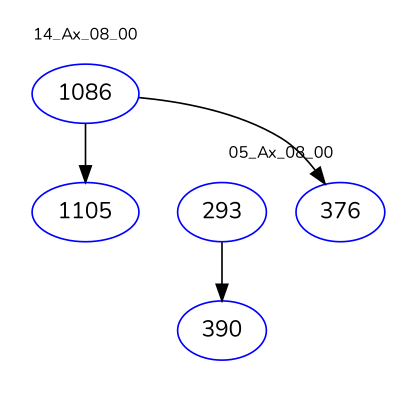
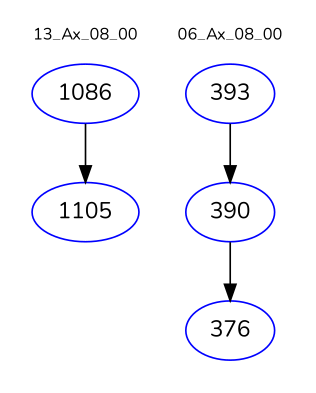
cluster "14_Ax_08_00": label "14_Ax_08_00" -> "13_Ax_08_00"
edge "1086" -> "376": now "390" -> "376"
cluster "05_Ax_08_00": label "05_Ax_08_00" -> "06_Ax_08_00"
node "293": label "293" -> "393"
